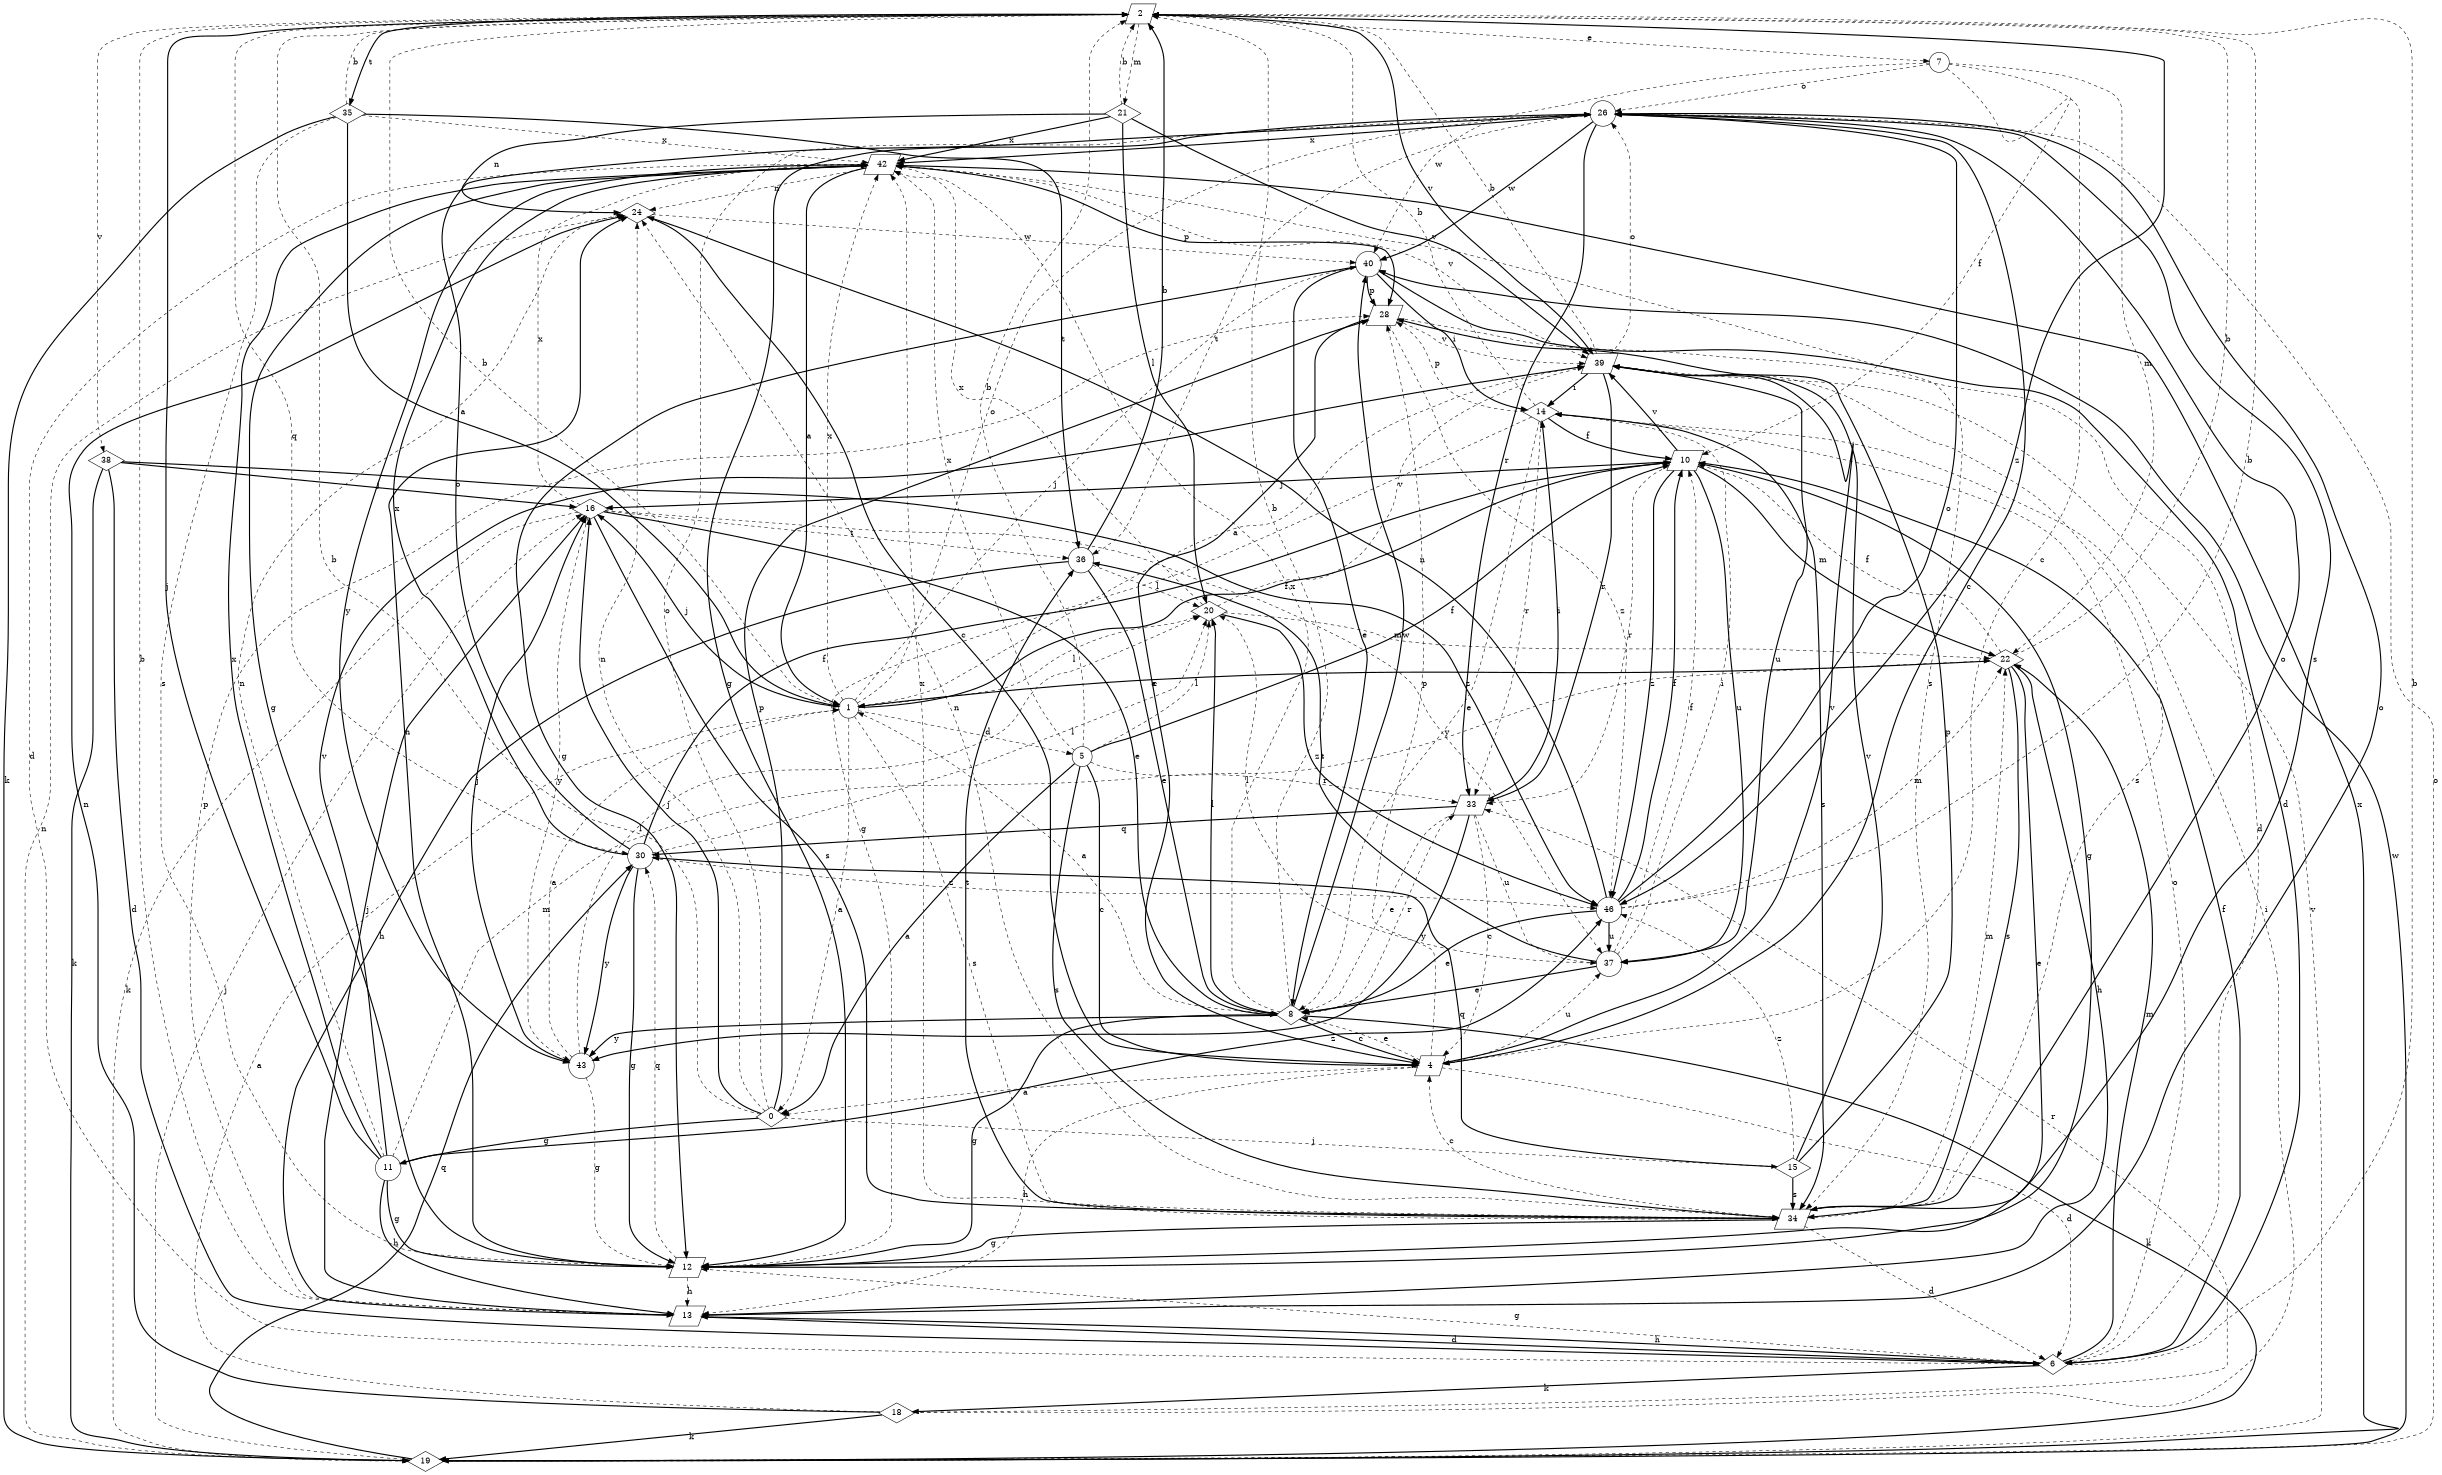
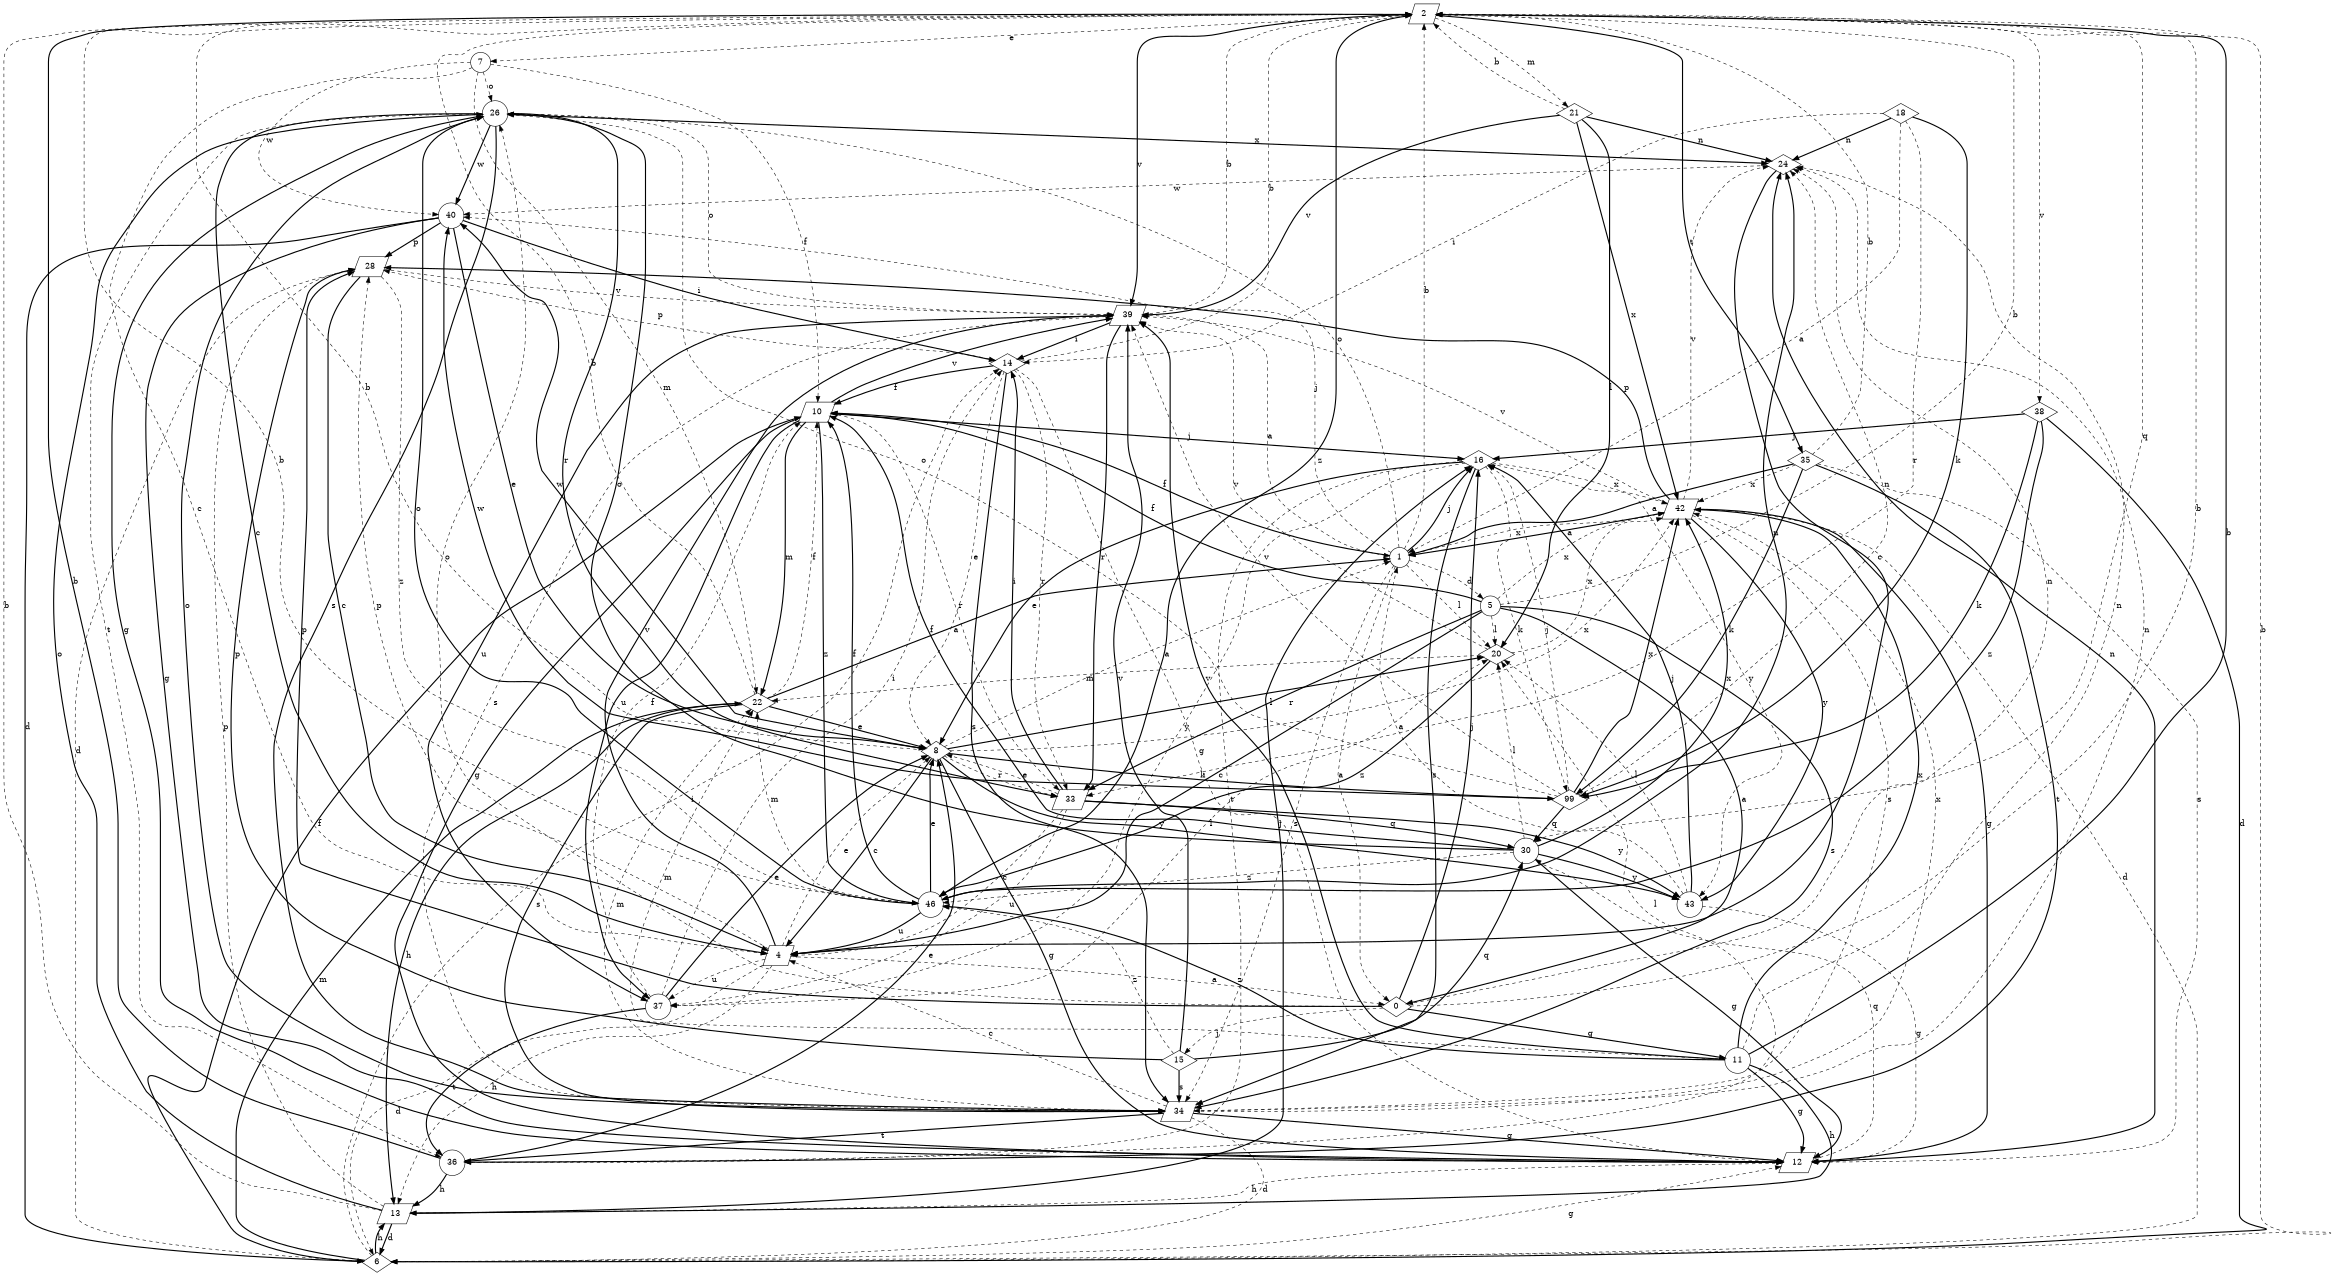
edge "26" -> "42": now "26" -> "24"
edge "42" -> "24": label "n" -> "v"
edge "11" -> "2": label "j" -> "b"
edge "5" -> "33": style dashed -> bold
edge "6" -> "14": label "o" -> "i"
edge "46" -> "37": now "46" -> "4"
edge "22" -> "12": now "22" -> "8"
edge "6" -> "18": removed, label "k"
node "19": label "19" -> "99"
